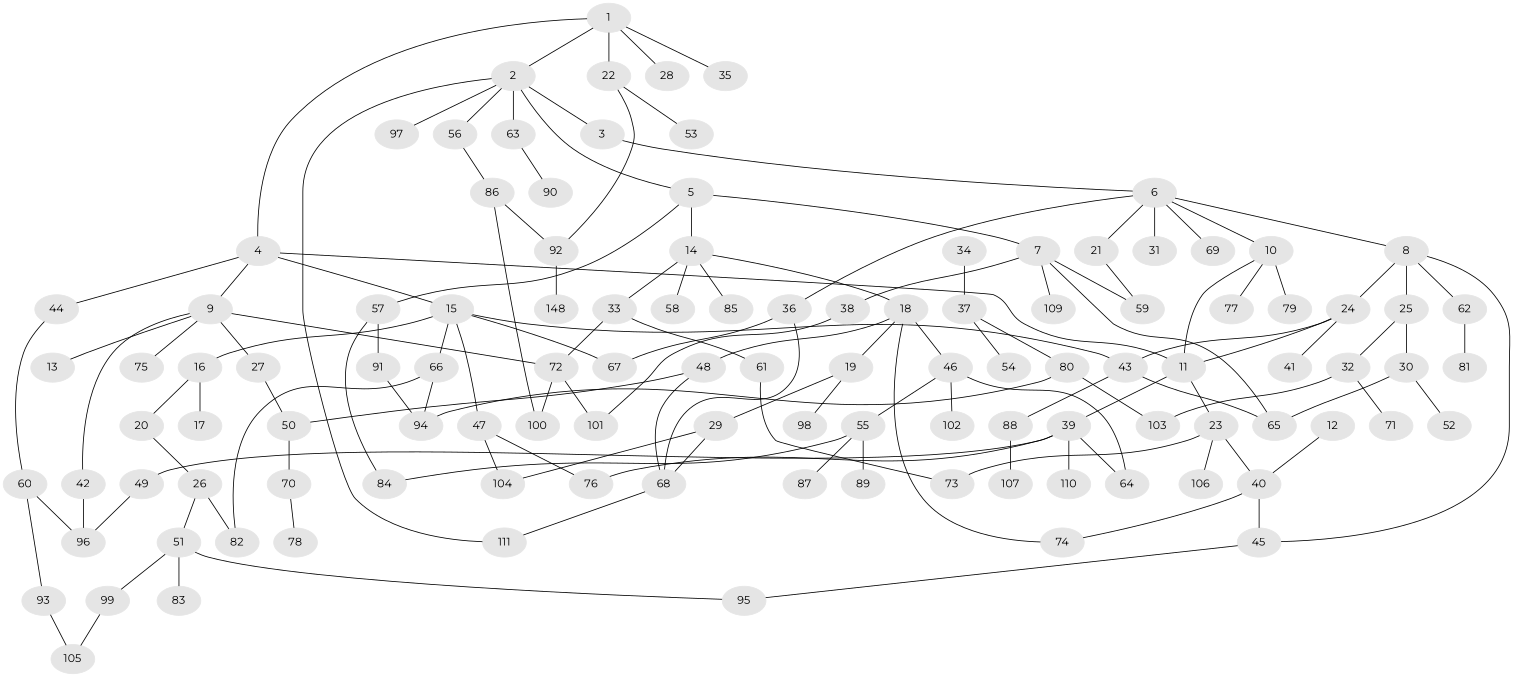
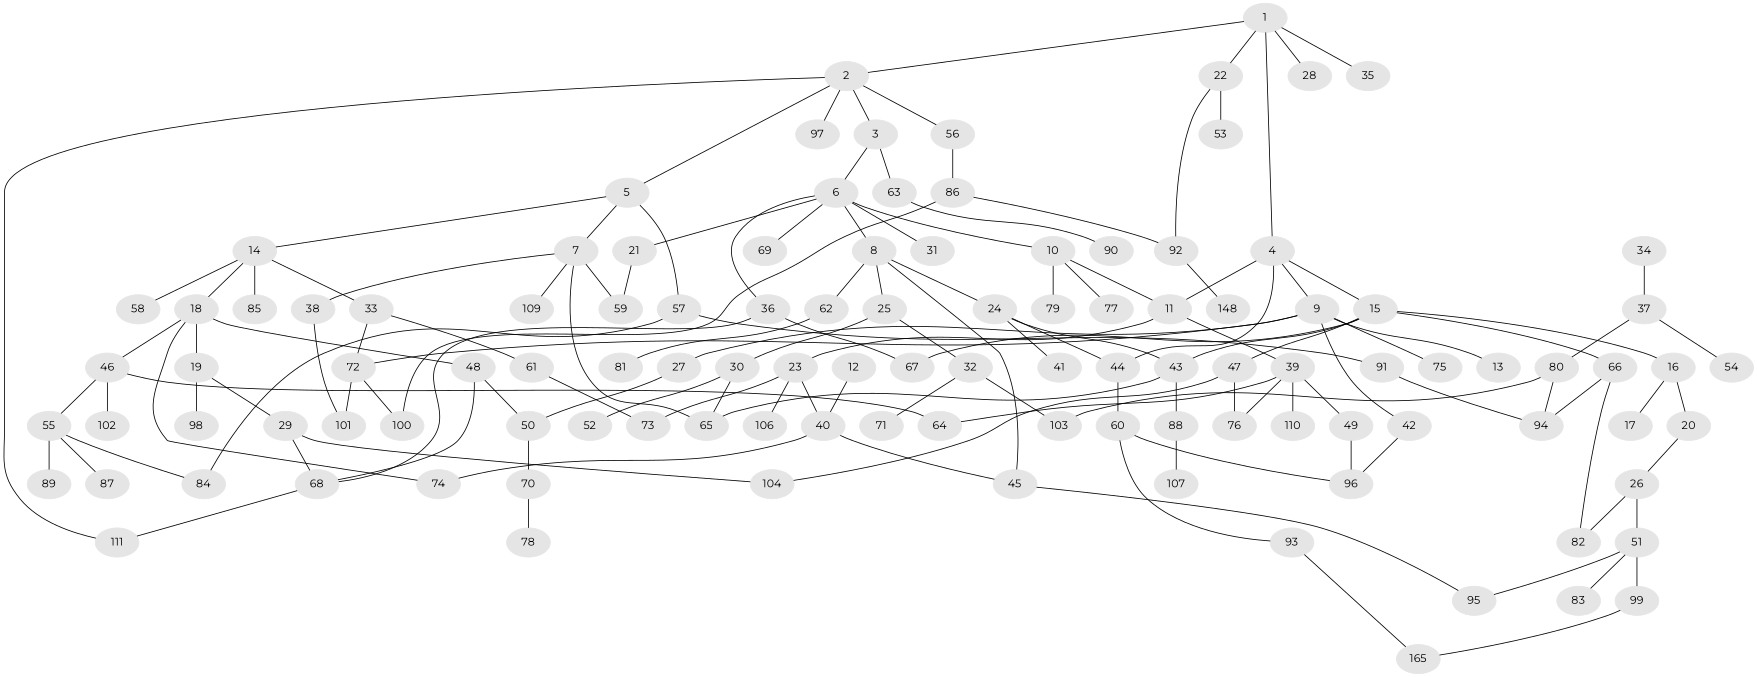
edge "2" -- "63": now "3" -- "63"
edge "24" -- "11": now "24" -- "44"
node "105": label "105" -> "165"
